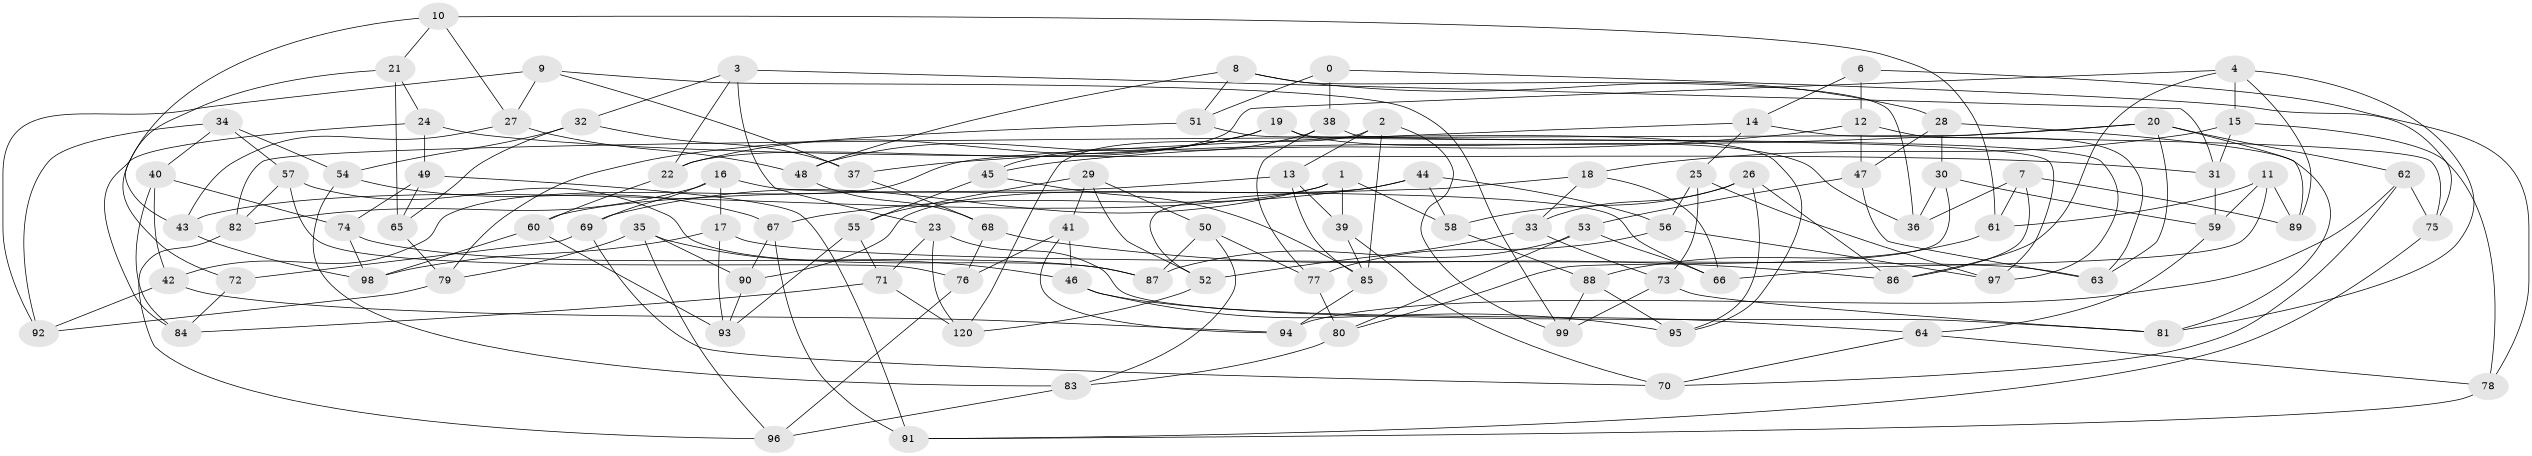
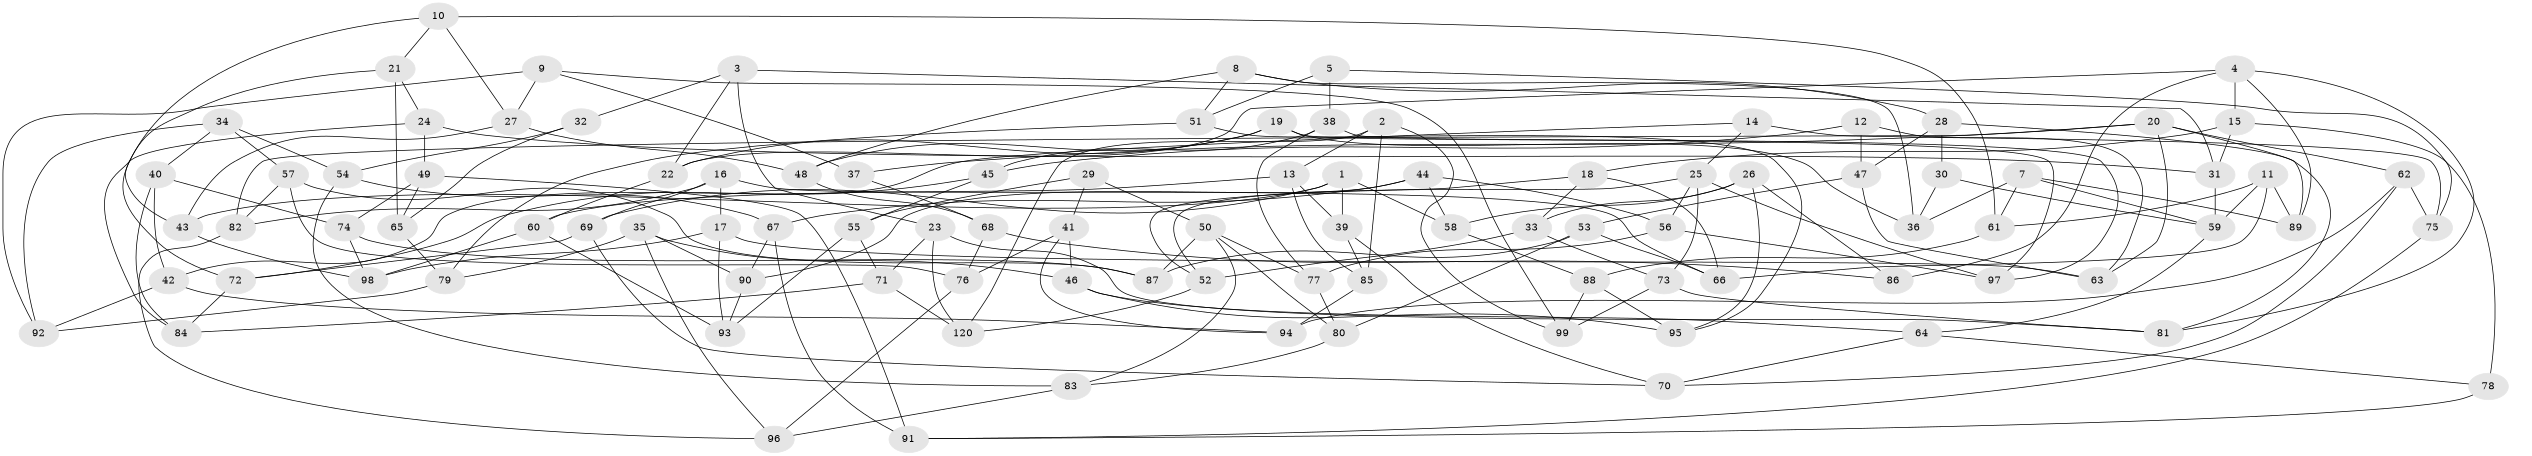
node "0": label "0" -> "5"
node "6": removed
edge "32" -- "37": removed
edge "45" -- "85": now "45" -- "72"
edge "29" -- "52": now "25" -- "52"
edge "7" -- "86": now "7" -- "59"
edge "30" -- "80": now "50" -- "80"
